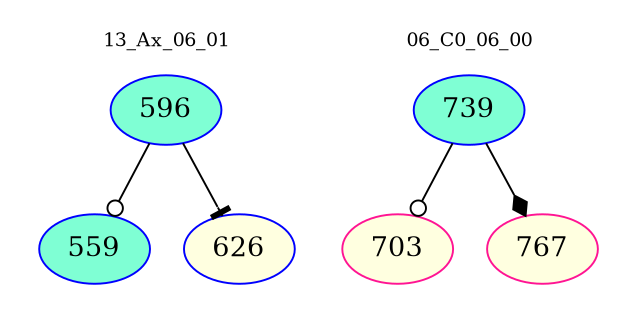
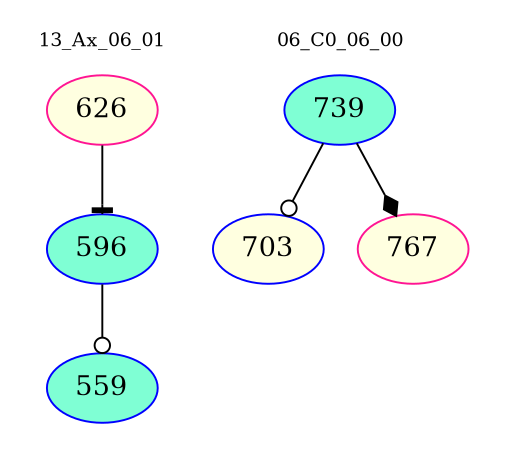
edge "596" -> "626": reversed
node "626": color blue -> deeppink
node "703": color deeppink -> blue
